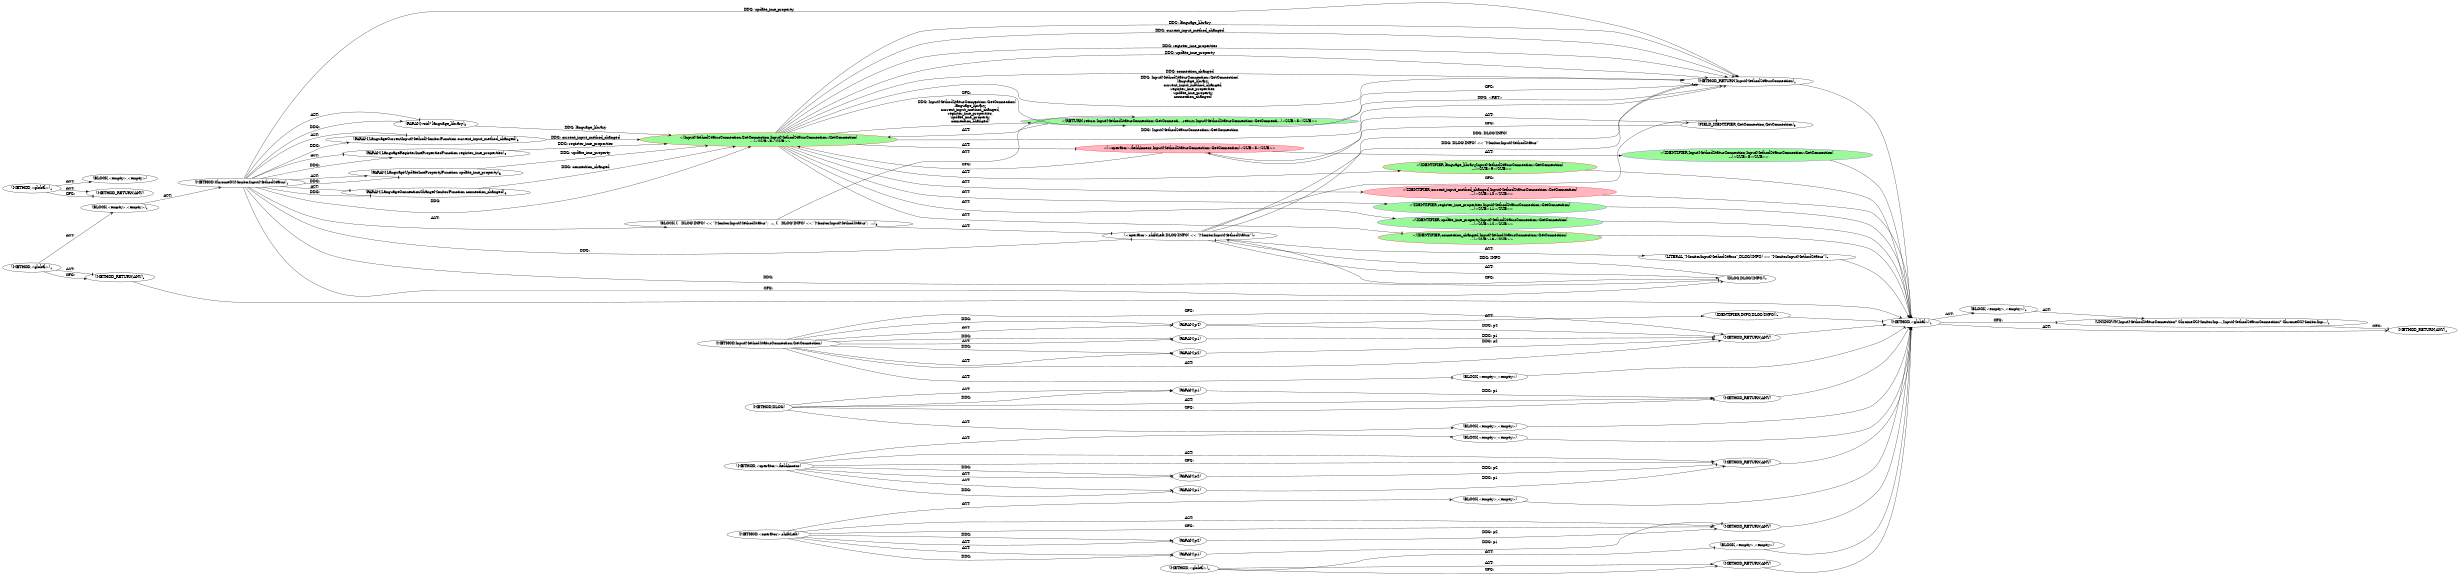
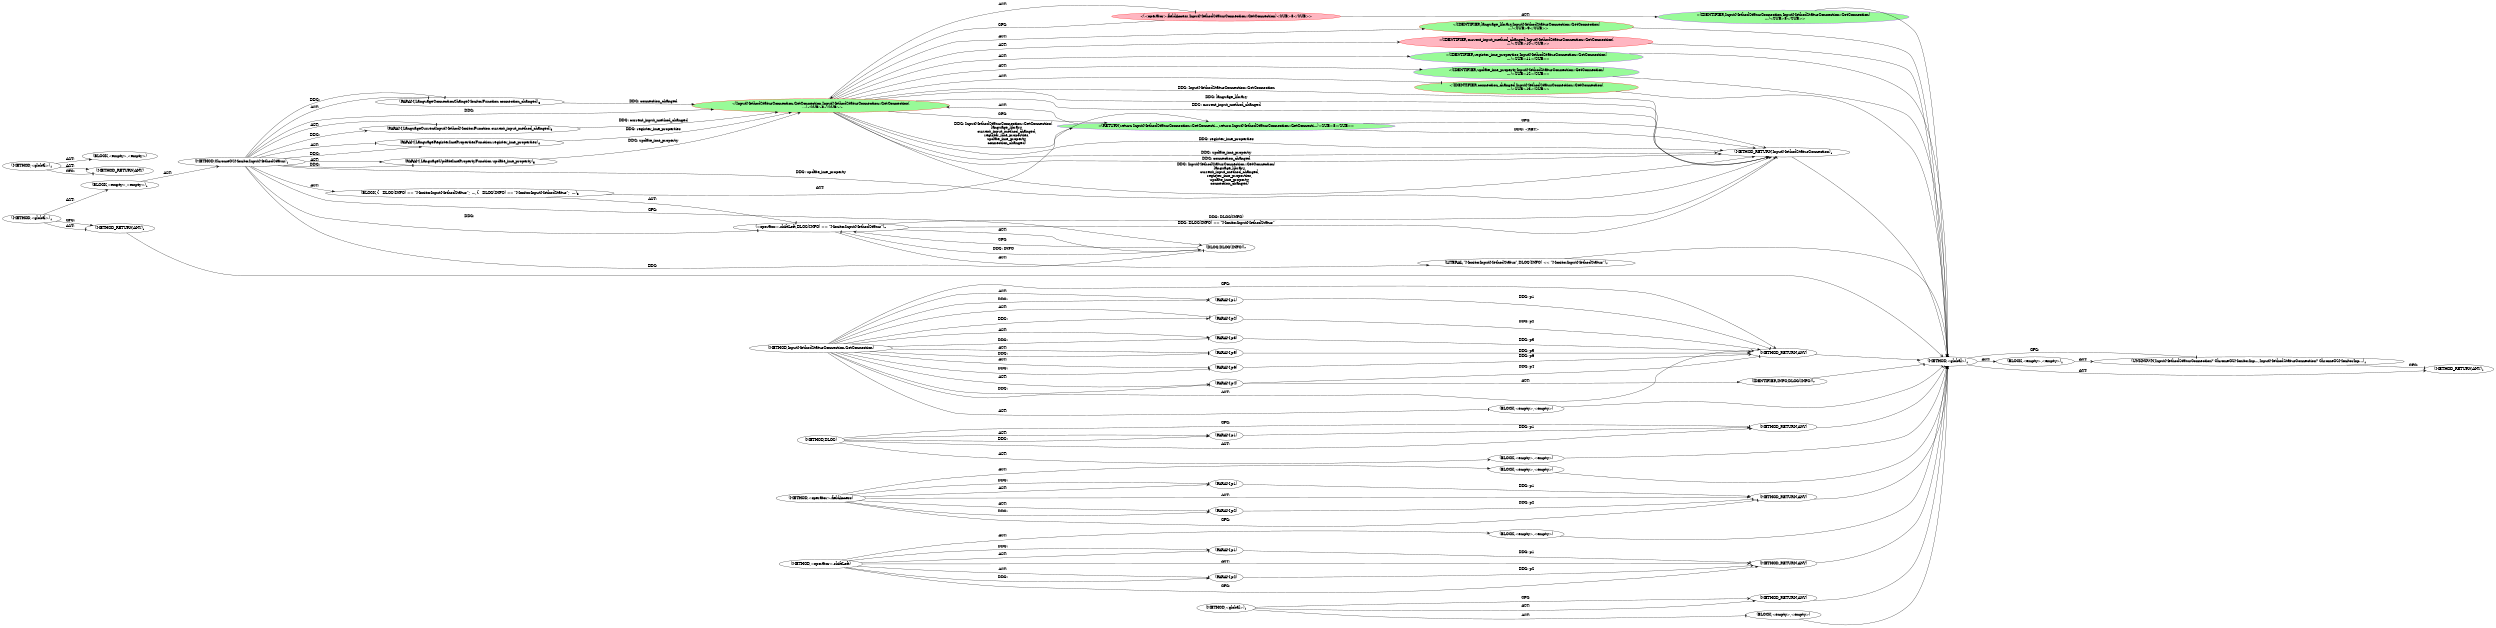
node "(PARAM,void* language_library)": removed
node "(FIELD_IDENTIFIER,GetConnection,GetConnection)": removed
node "(PARAM,p3)": added
node "(PARAM,p5)": added
node "(PARAM,p6)": added
